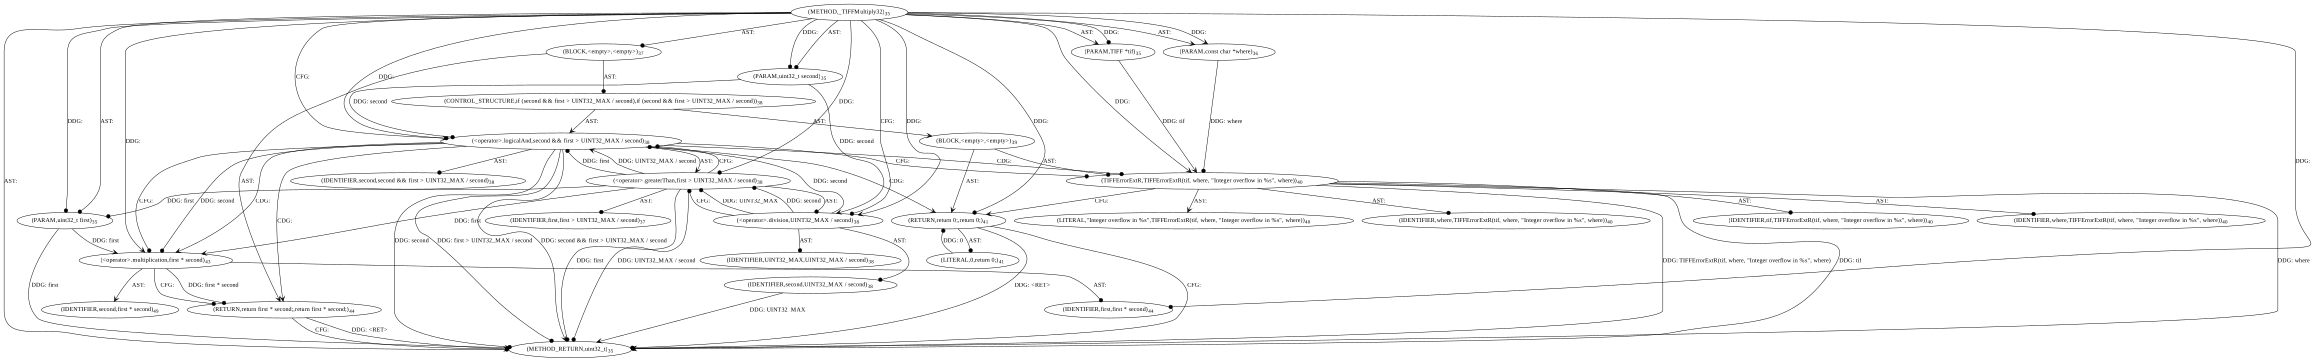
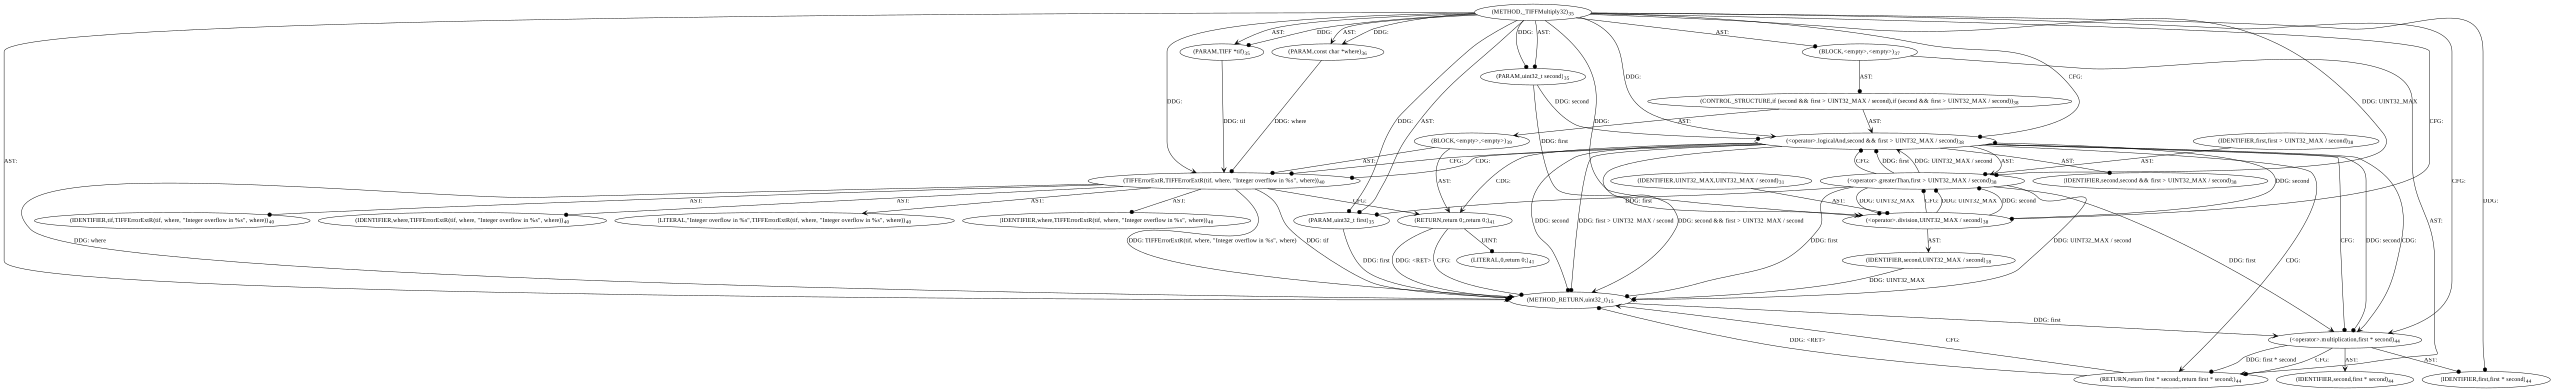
edge "(METHOD,_TIFFMultiply32)" -> "(RETURN,return 0;,return 0;)": removed, label "DDG:"
edge "(METHOD,_TIFFMultiply32)" -> "(<operator>.greaterThan,first > UINT32_MAX / second)": label "DDG: " -> "DDG: UINT32_MAX"
edge "(METHOD,_TIFFMultiply32)" -> "(<operator>.multiplication,first * second)": label "DDG: " -> "CFG: "
edge "(PARAM,uint32_t second)" -> "(<operator>.division,UINT32_MAX / second)": label "DDG: second" -> "DDG: first"
edge "(<operator>.greaterThan,first > UINT32_MAX / second)" -> "(IDENTIFIER,first,first > UINT32_MAX / second)": reversed
edge "(<operator>.greaterThan,first > UINT32_MAX / second)" -> "(<operator>.division,UINT32_MAX / second)": label "AST: " -> "DDG: UINT32_MAX"
node "(IDENTIFIER,first,first > UINT32_MAX / second)": text "37" -> "38"
edge "(<operator>.division,UINT32_MAX / second)" -> "(IDENTIFIER,UINT32_MAX,UINT32_MAX / second)": reversed
edge "(RETURN,return 0;,return 0;)" -> "(LITERAL,0,return 0;)": label "AST: " -> "UINT: "
edge "(PARAM,uint32_t first)" -> "(<operator>.multiplication,first * second)": now "(METHOD_RETURN,uint32_t)" -> "(<operator>.multiplication,first * second)"
edge "(<operator>.division,UINT32_MAX / second)" -> "(IDENTIFIER,second,UINT32_MAX / second)": arrowhead dot -> vee
edge "(LITERAL,0,return 0;)" -> "(RETURN,return 0;,return 0;)": removed, label "DDG: 0"
node "(<operator>.multiplication,first * second)": text "43" -> "44"
node "(IDENTIFIER,UINT32_MAX,UINT32_MAX / second)": text "38" -> "31"
node "(IDENTIFIER,second,UINT32_MAX / second)": text "38" -> "18"
node "(IDENTIFIER,second,first * second)": text "49" -> "44"
edge "(PARAM,uint32_t first)" -> "(METHOD_RETURN,uint32_t)": arrowhead vee -> dot
node "(METHOD_RETURN,uint32_t)": text "35" -> "15"
